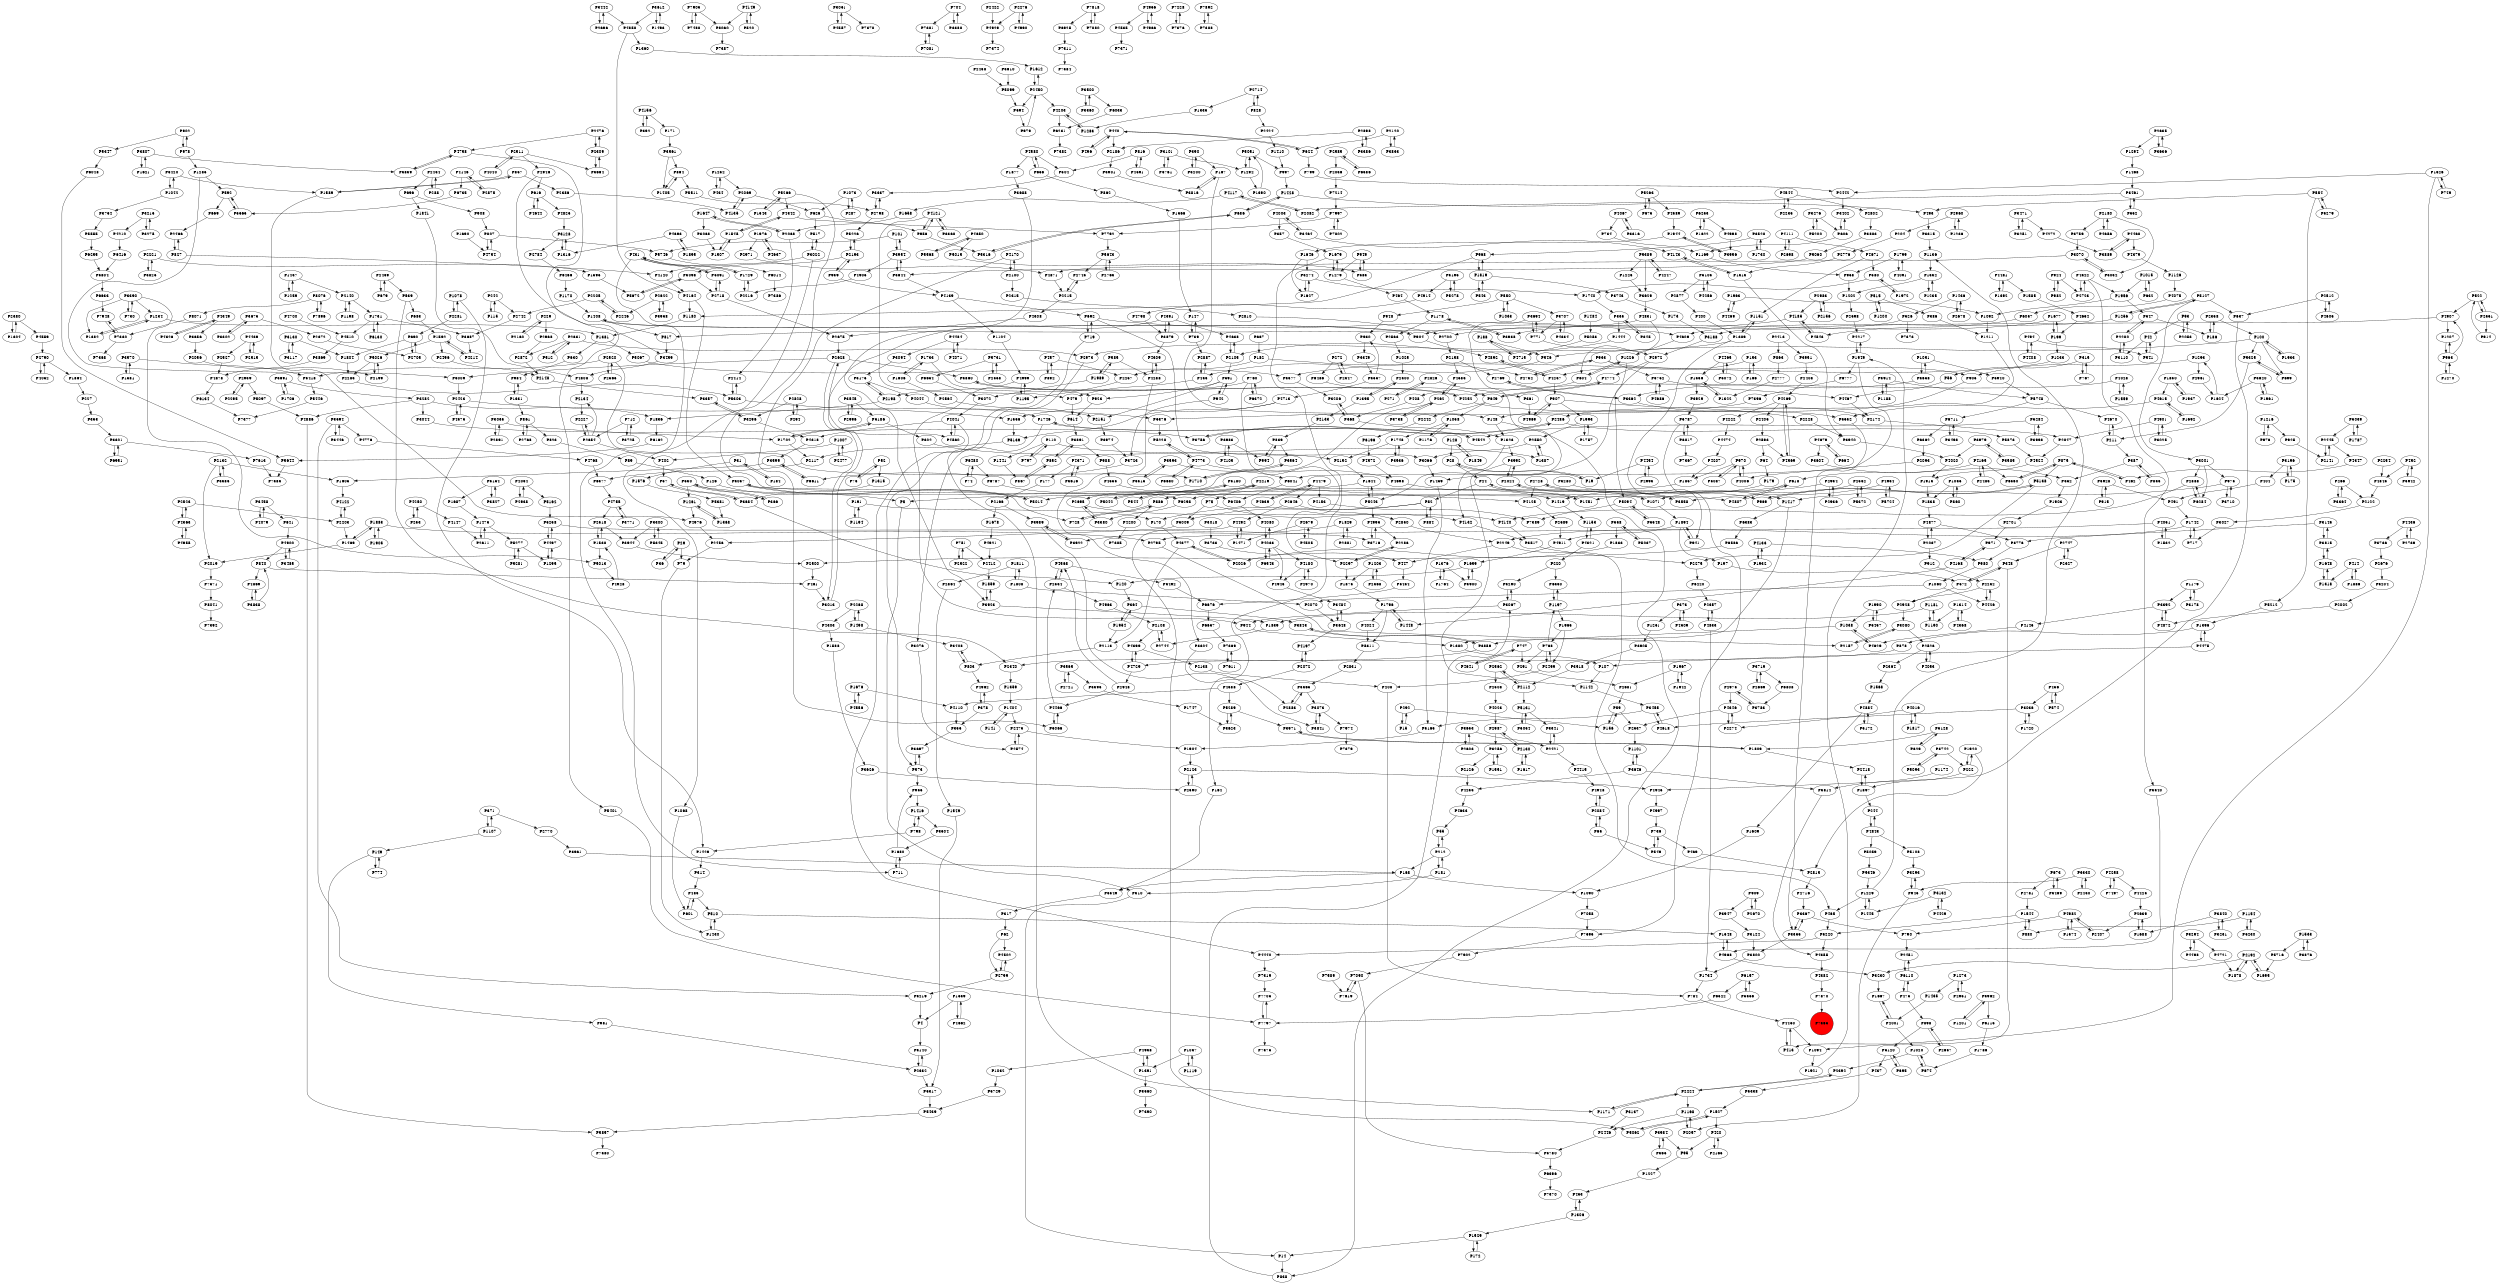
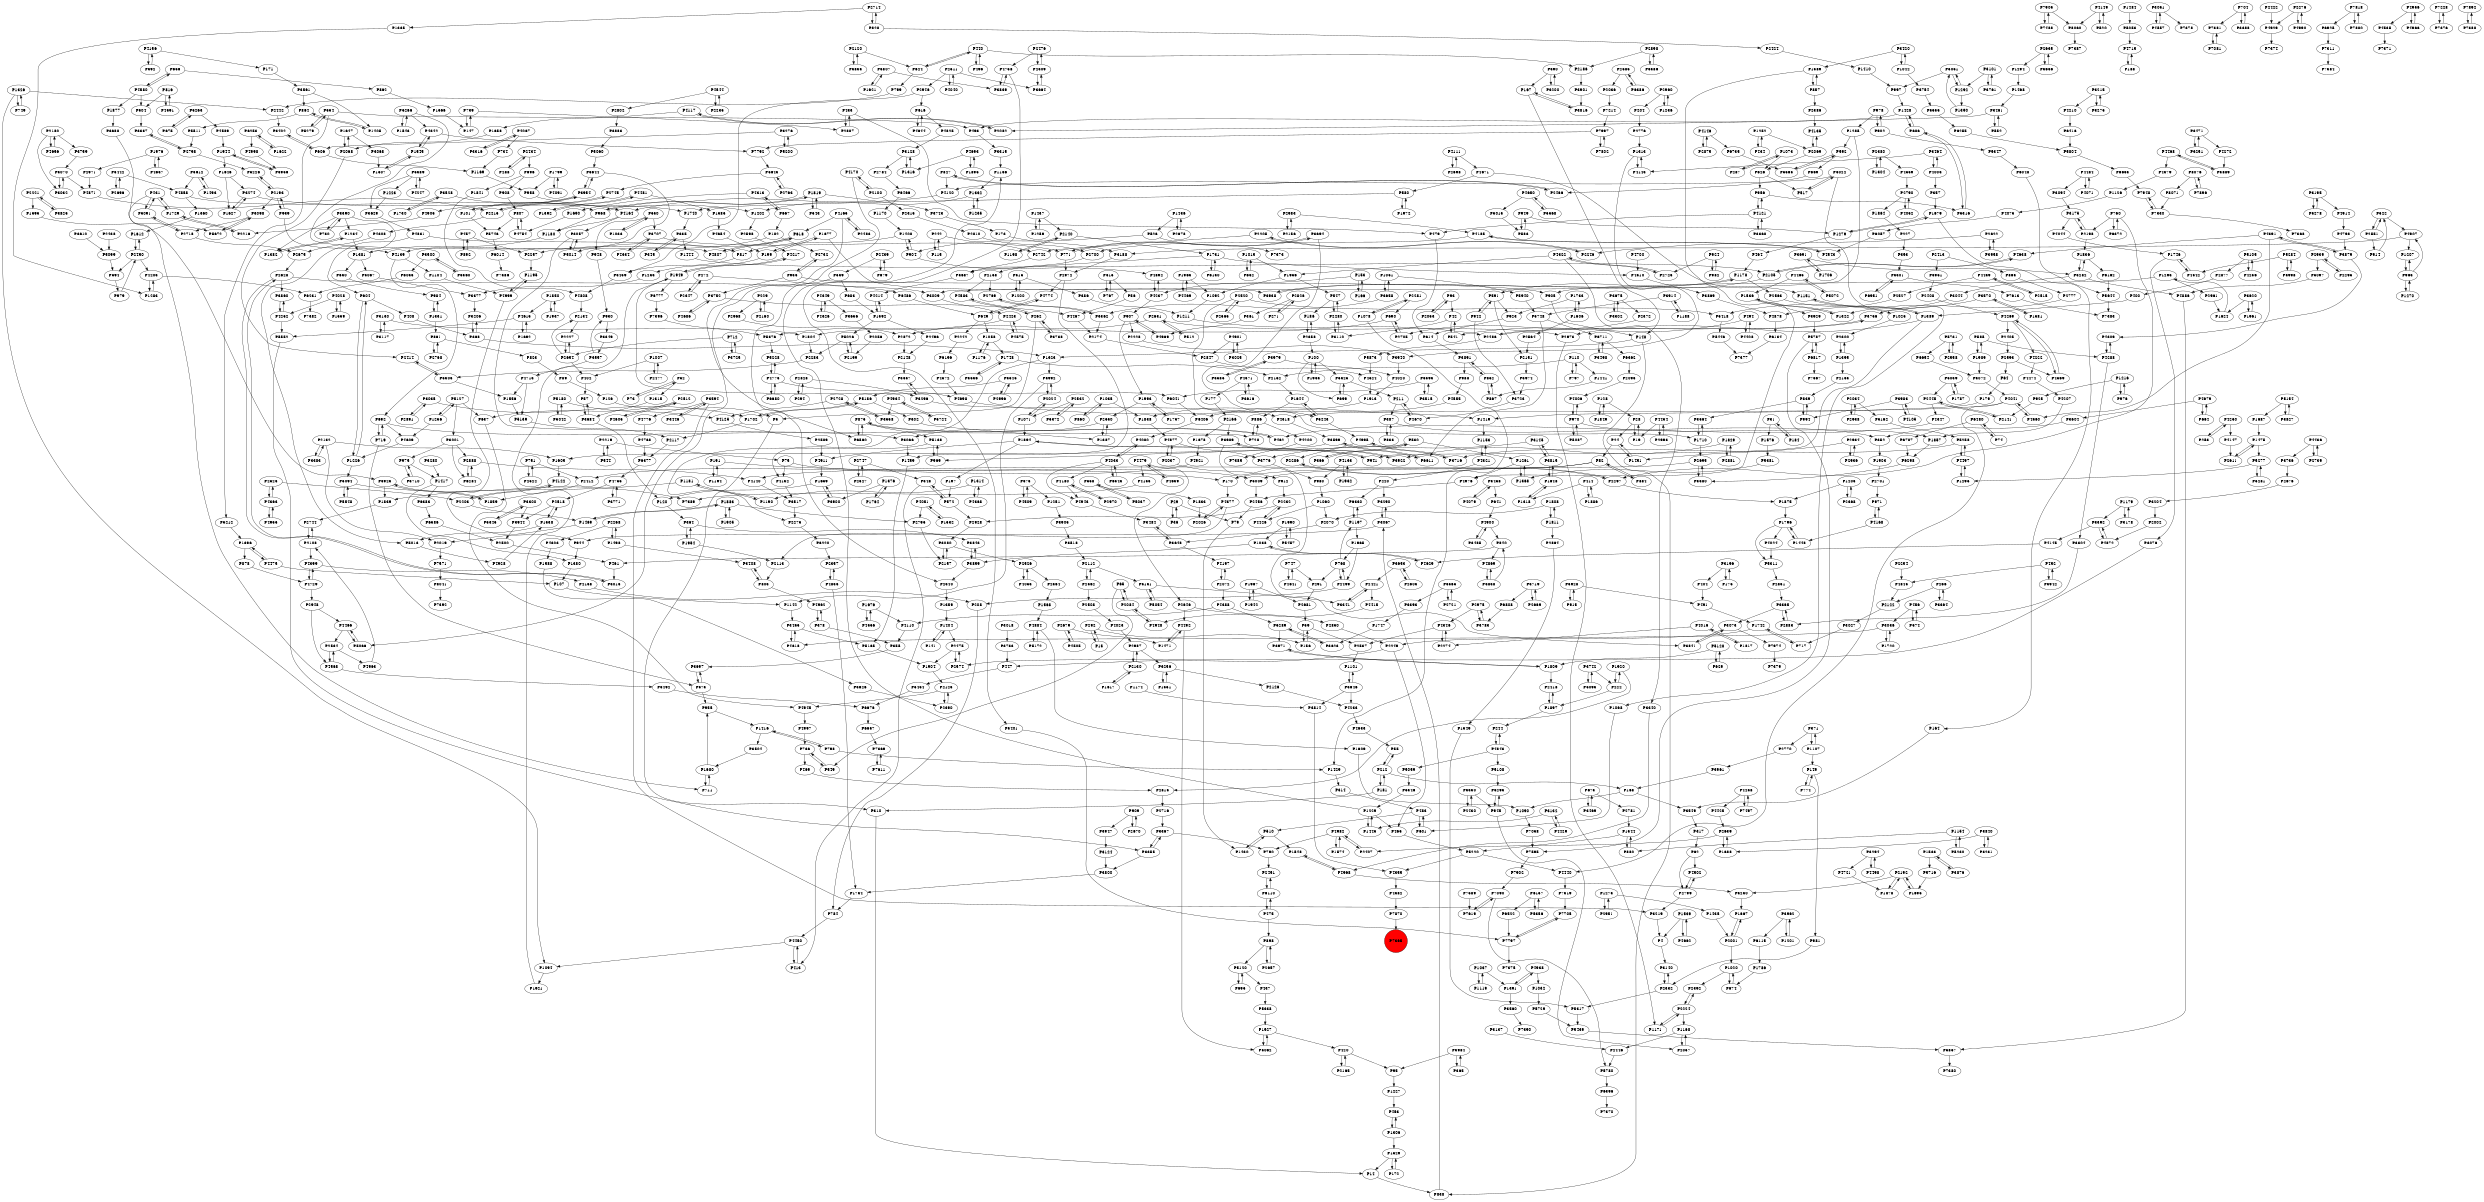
node "P4313": added
edge "P1836" -> "P3282": added
node "P546": removed
